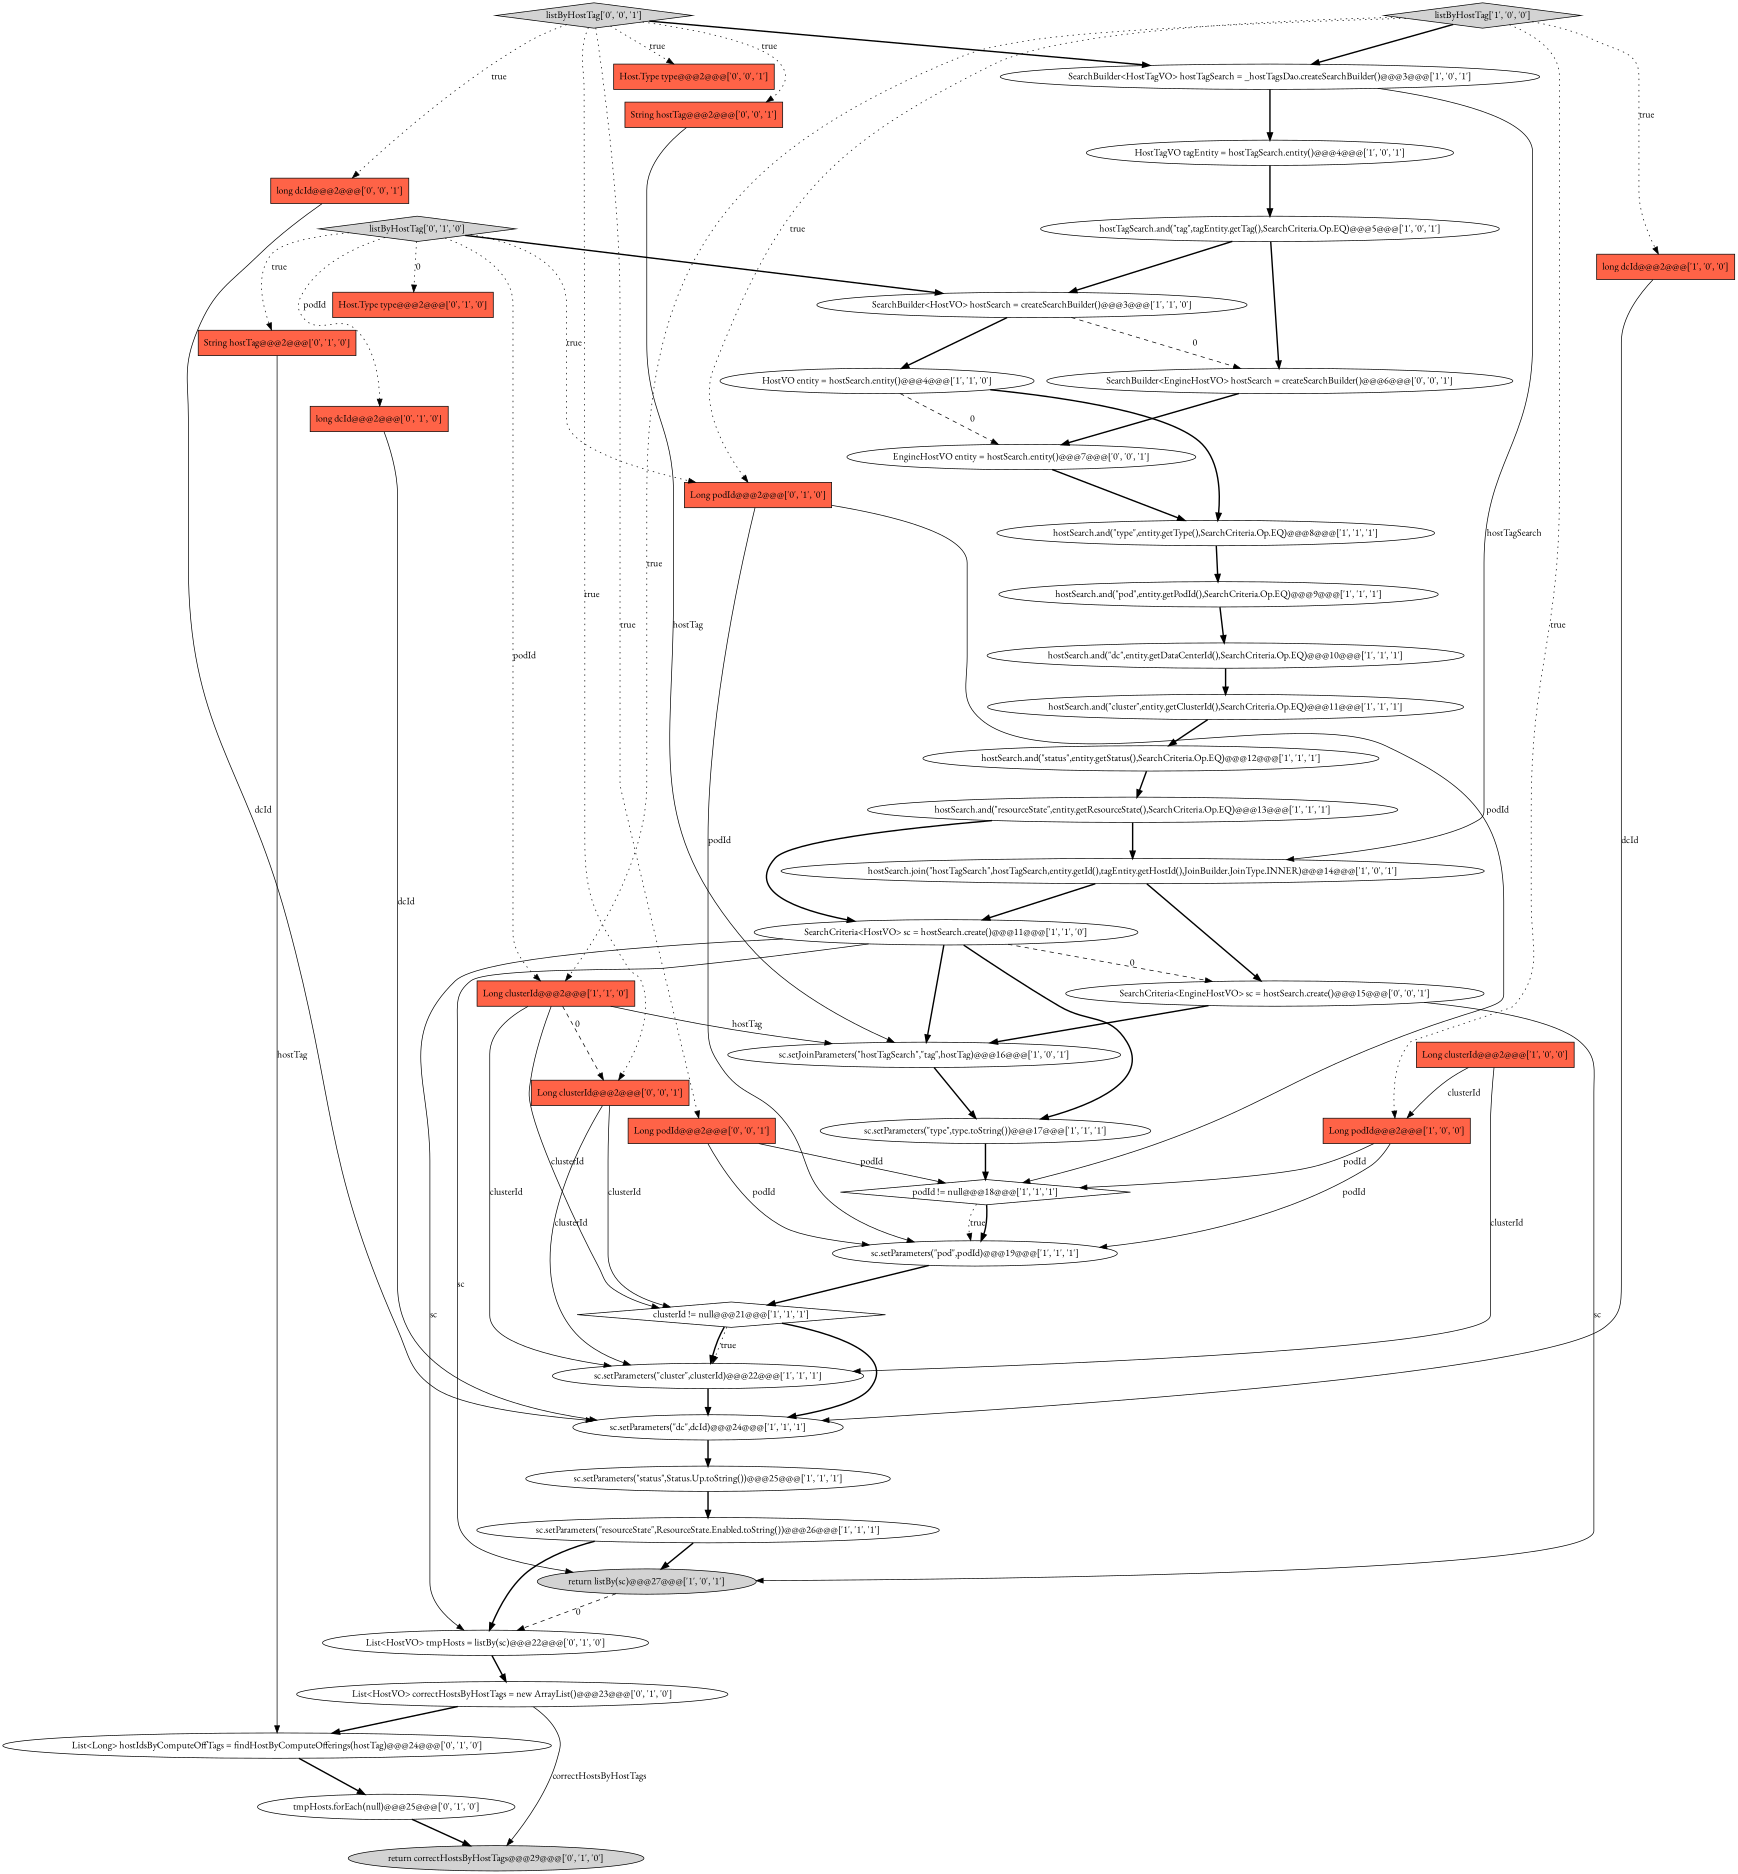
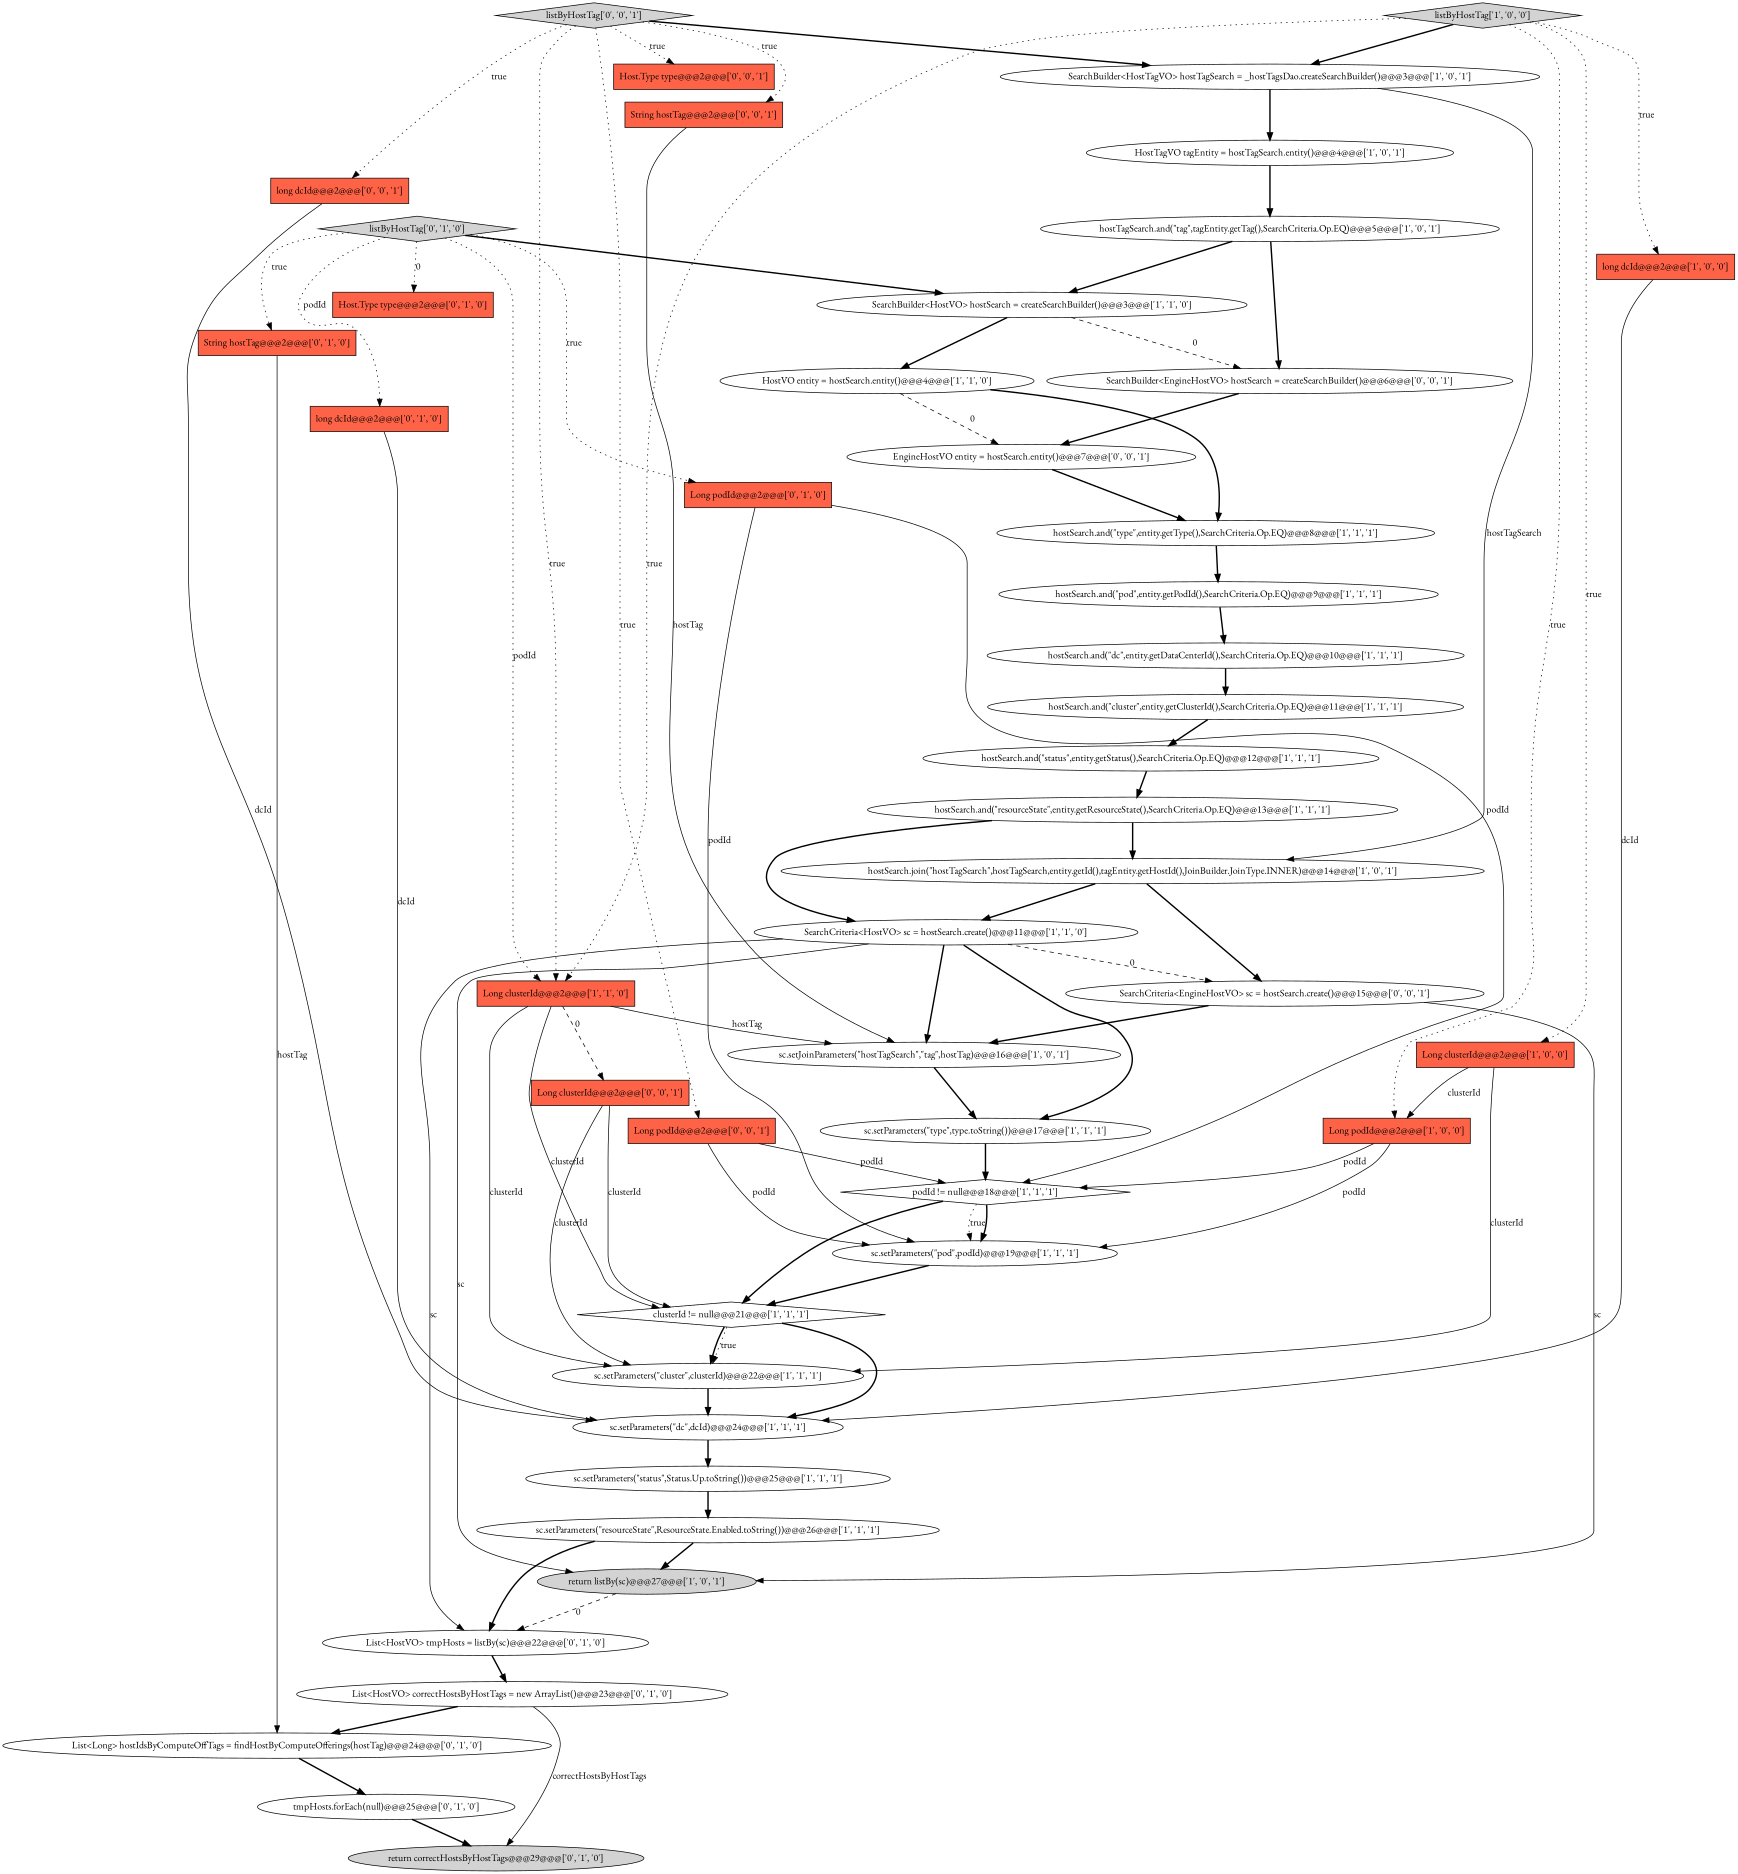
edge "listByHostTag['1', '0', '0']" -> "Long podId@@@2@@@['0', '1', '0']": now "listByHostTag['1', '0', '0']" -> "Long clusterId@@@2@@@['1', '0', '0']"
edge "listByHostTag['0', '0', '1']" -> "Long clusterId@@@2@@@['0', '0', '1']": now "listByHostTag['0', '0', '1']" -> "Long clusterId@@@2@@@['1', '1', '0']"
edge "podId != null@@@18@@@['1', '1', '1']" -> "clusterId != null@@@21@@@['1', '1', '1']": added
